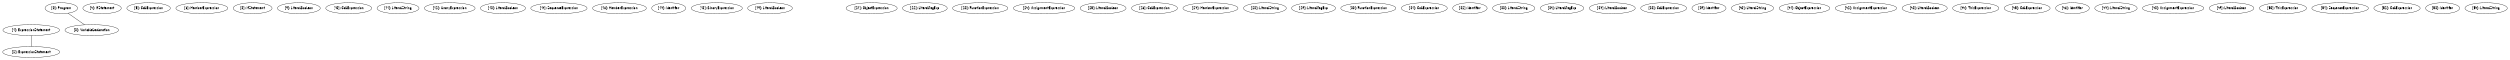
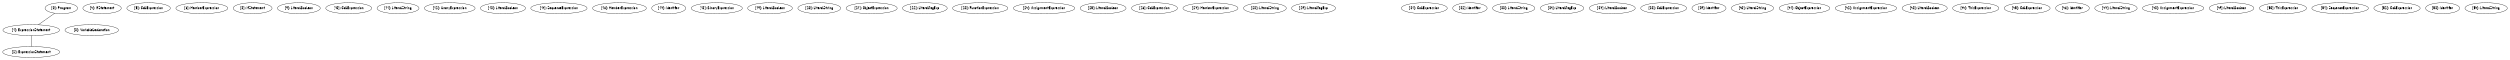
node "[20]: LiteralString": added
node "[30]: FunctionExpression": removed
edge "[0]: Program" -- "[3]: VariableDeclaration": now "[0]: Program" -- "[1]: ExpressionStatement"
